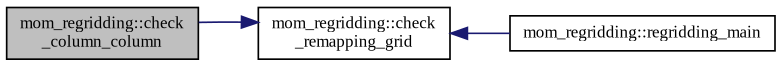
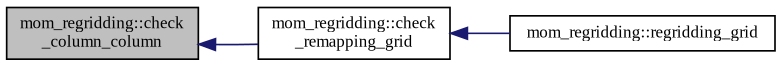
edge "mom_regridding::check _column_column" -> "mom_regridding::check _remapping_grid": reversed
node "mom_regridding::regridding_main": label "mom_regridding::regridding_main" -> "mom_regridding::regridding_grid"
